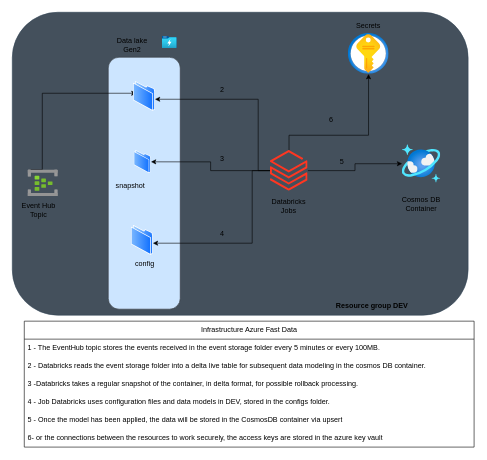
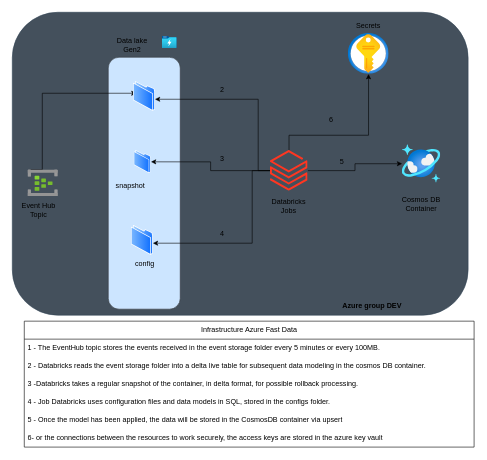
node "Resource group DEV": label "Resource group DEV" -> "Azure group DEV"
node "4 - Job Databricks uses configuration files and data models in DEV, stored in the configs folder.": label "4 - Job Databricks uses configuration files and data models in DEV, stored in the configs folder." -> "4 - Job Databricks uses configuration files and data models in SQL, stored in the configs folder."
